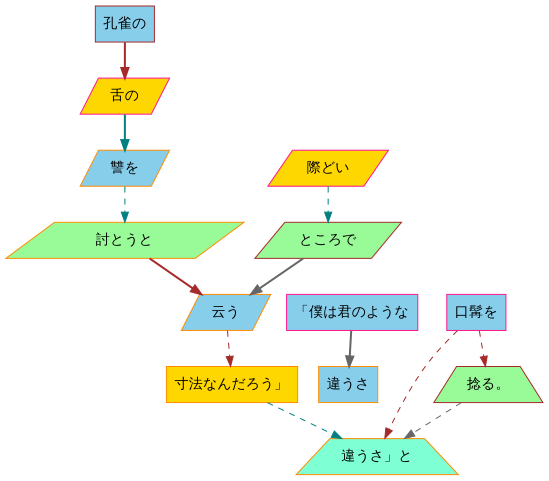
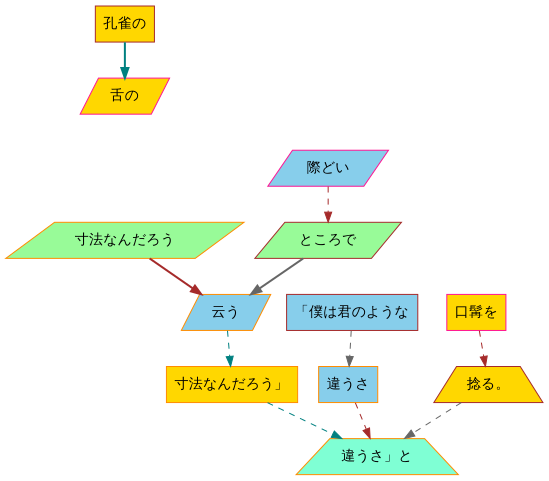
node "孔雀の": fillcolor skyblue -> gold
edge "孔雀の" -> "舌の": color brown -> teal
node "讐を": removed
node "際どい": fillcolor gold -> skyblue
edge "際どい" -> "ところで": color teal -> brown
node "討とうと": label "討とうと" -> "寸法なんだろう"
node "「僕は君のような": color deeppink -> brown
node "口髯を": fillcolor skyblue -> gold
edge "云う" -> "寸法なんだろう」": color brown -> teal
edge "「僕は君のような" -> "違うさ": style bold -> dashed
edge "口髯を" -> "違うさ」と": now "違うさ" -> "違うさ」と"
node "捻る。": fillcolor palegreen -> gold
